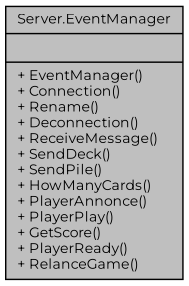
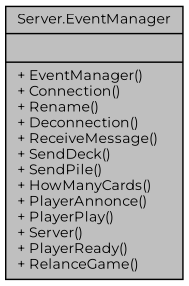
node "Server.EventManager": text "+ GetScore()" -> "+ Server()"
